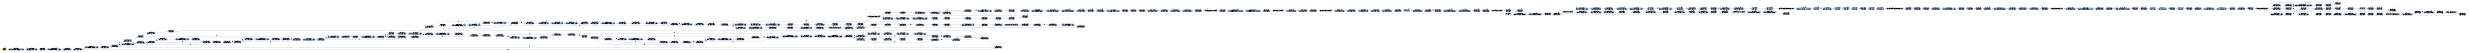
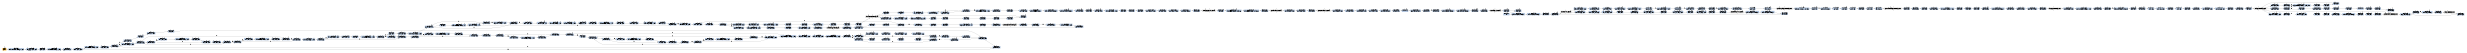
node "0x0040c161 controlfp (%esi), %ebx": label "0x0040c161 controlfp (%esi), %ebx" -> "0x0040c161 movl (%esi), %ebx"
